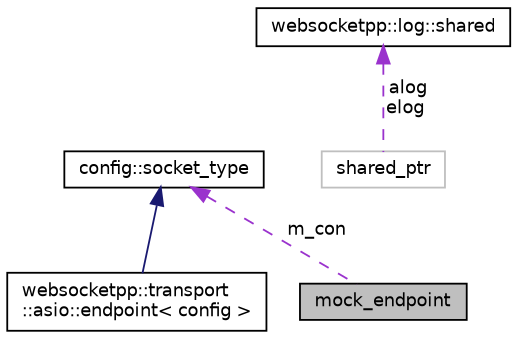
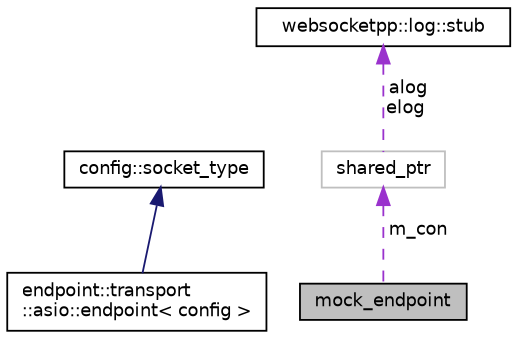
node "websocketpp::log::shared": label "websocketpp::log::shared" -> "websocketpp::log::stub"
edge "mock_endpoint" -> "config::socket_type": now "mock_endpoint" -> "shared_ptr"
node "websocketpp::transport ::asio::endpoint< config >": label "websocketpp::transport ::asio::endpoint< config >" -> "endpoint::transport ::asio::endpoint< config >"
